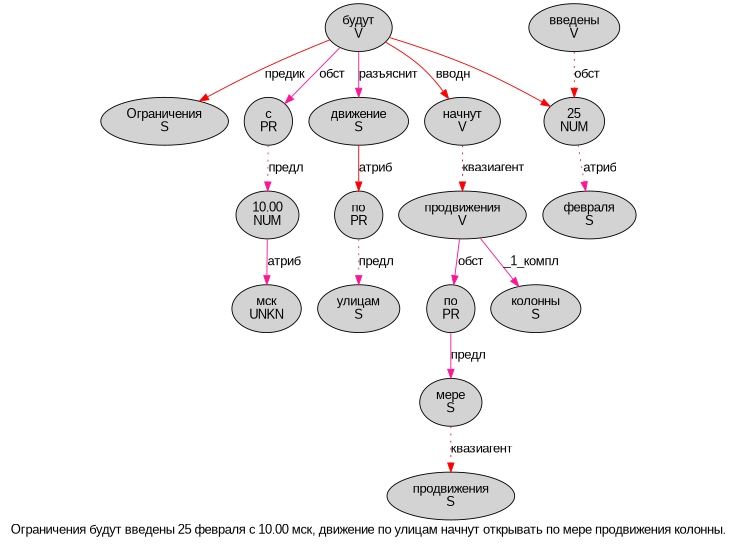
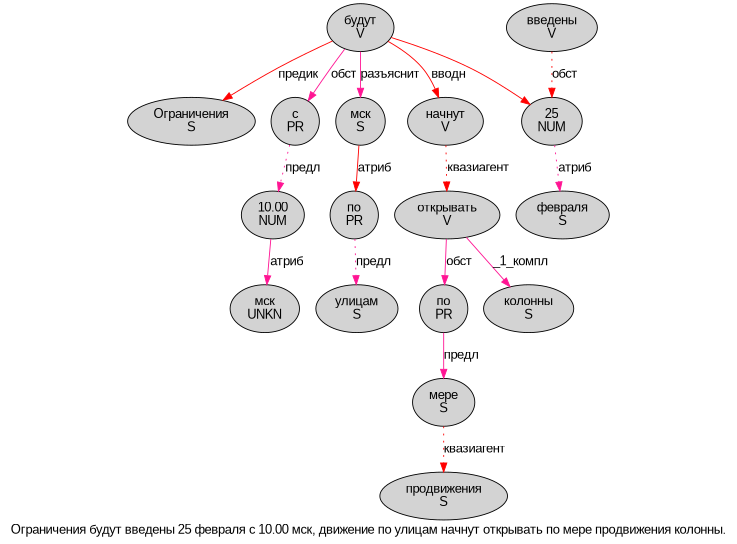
node "движение S": label "движение S" -> "мск S"
node "продвижения V": label "продвижения V" -> "открывать V"
